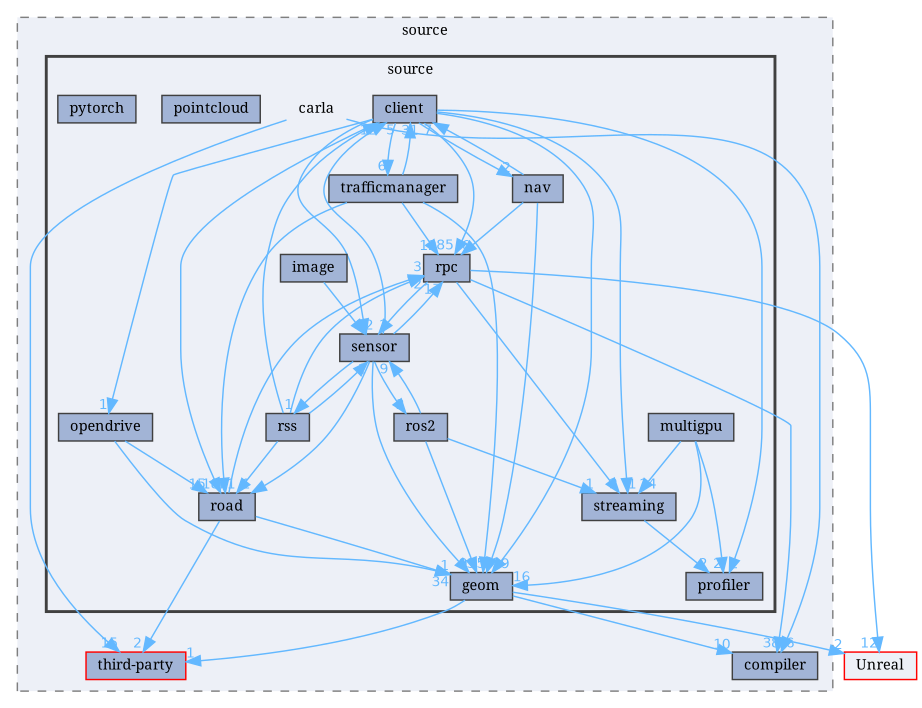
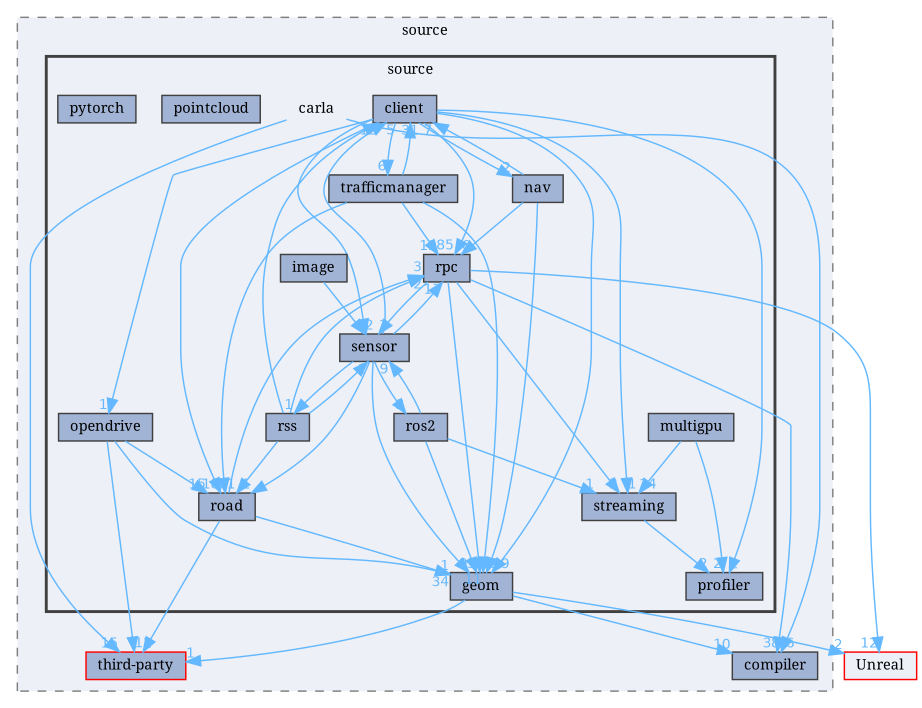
edge "opendrive" -> "third-party": added
edge "multigpu" -> "geom": now "rpc" -> "geom"
